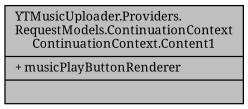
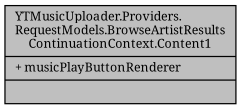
node "YTMusicUploader.Providers.": text "RequestModels.ContinuationContext" -> "RequestModels.BrowseArtistResults"
